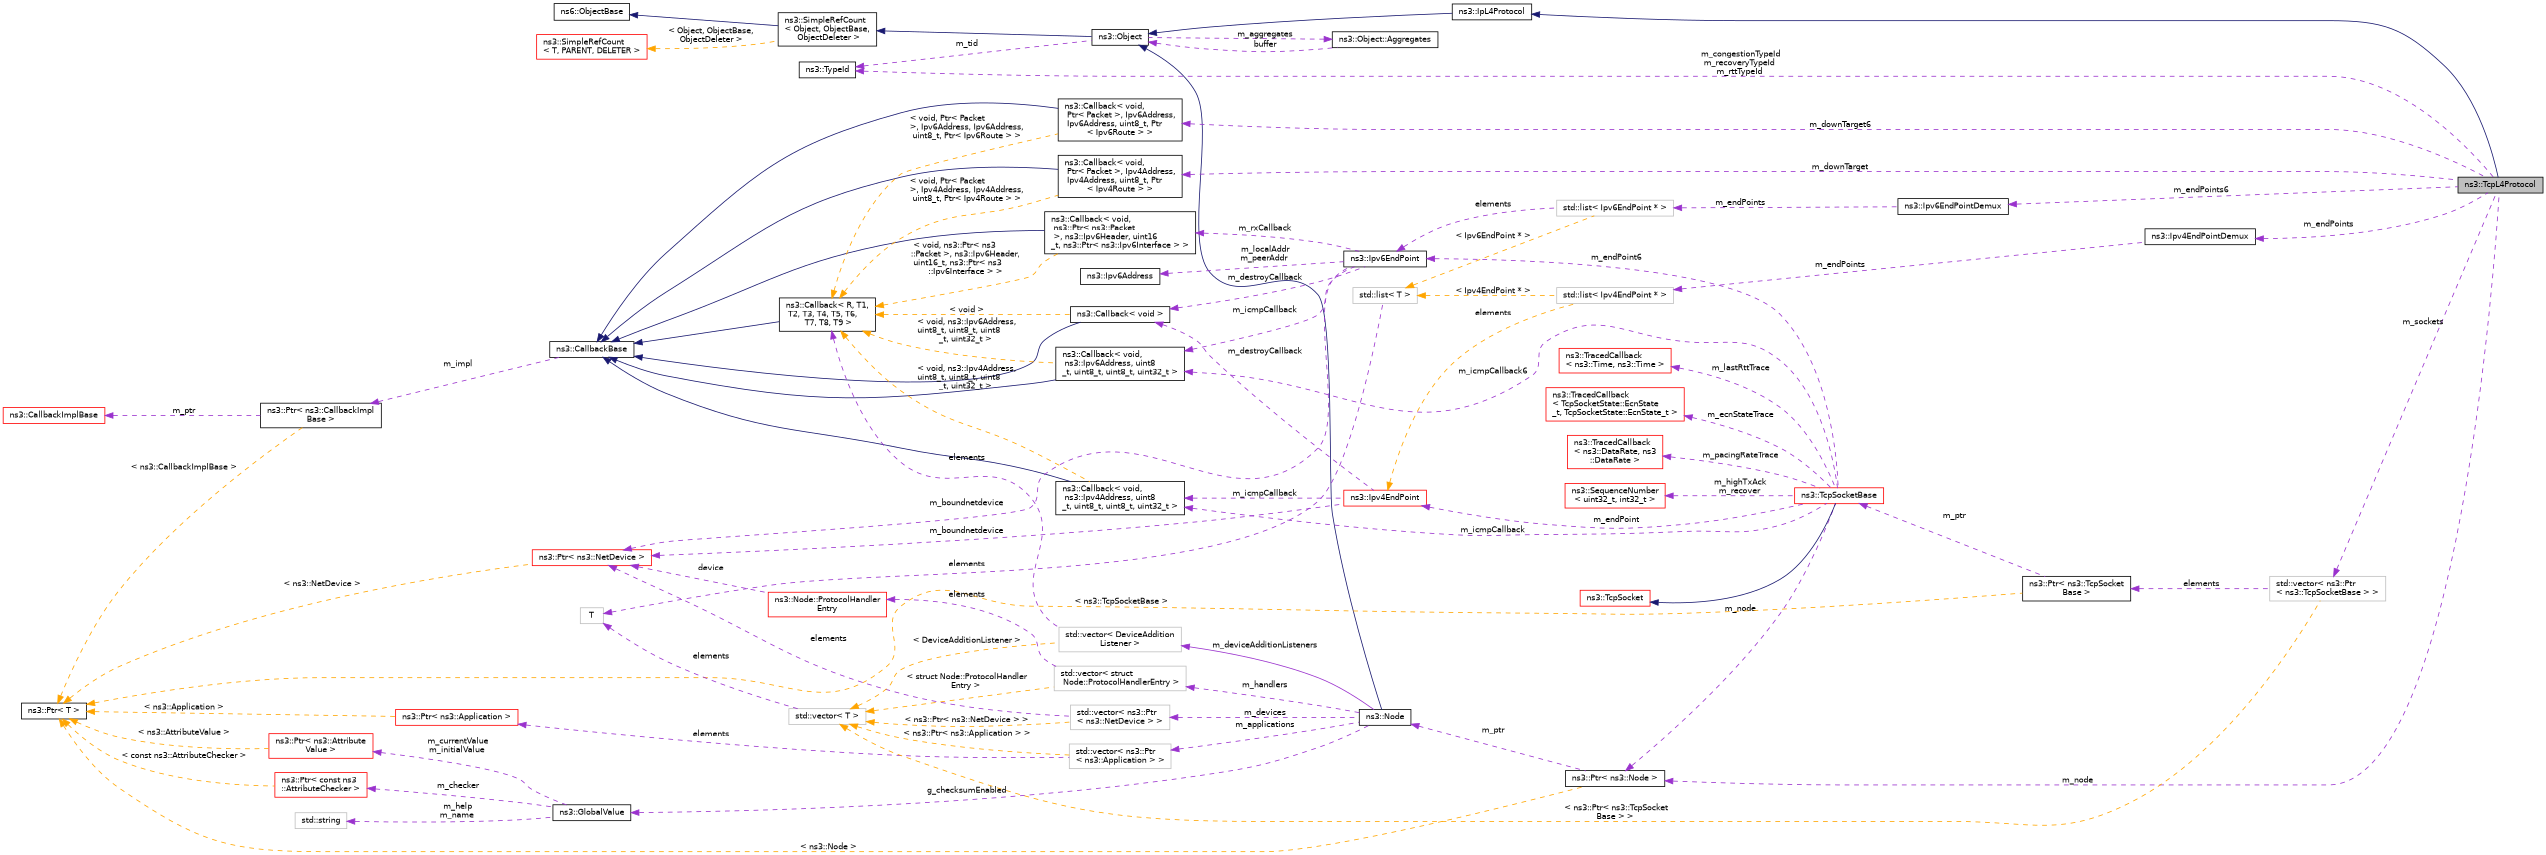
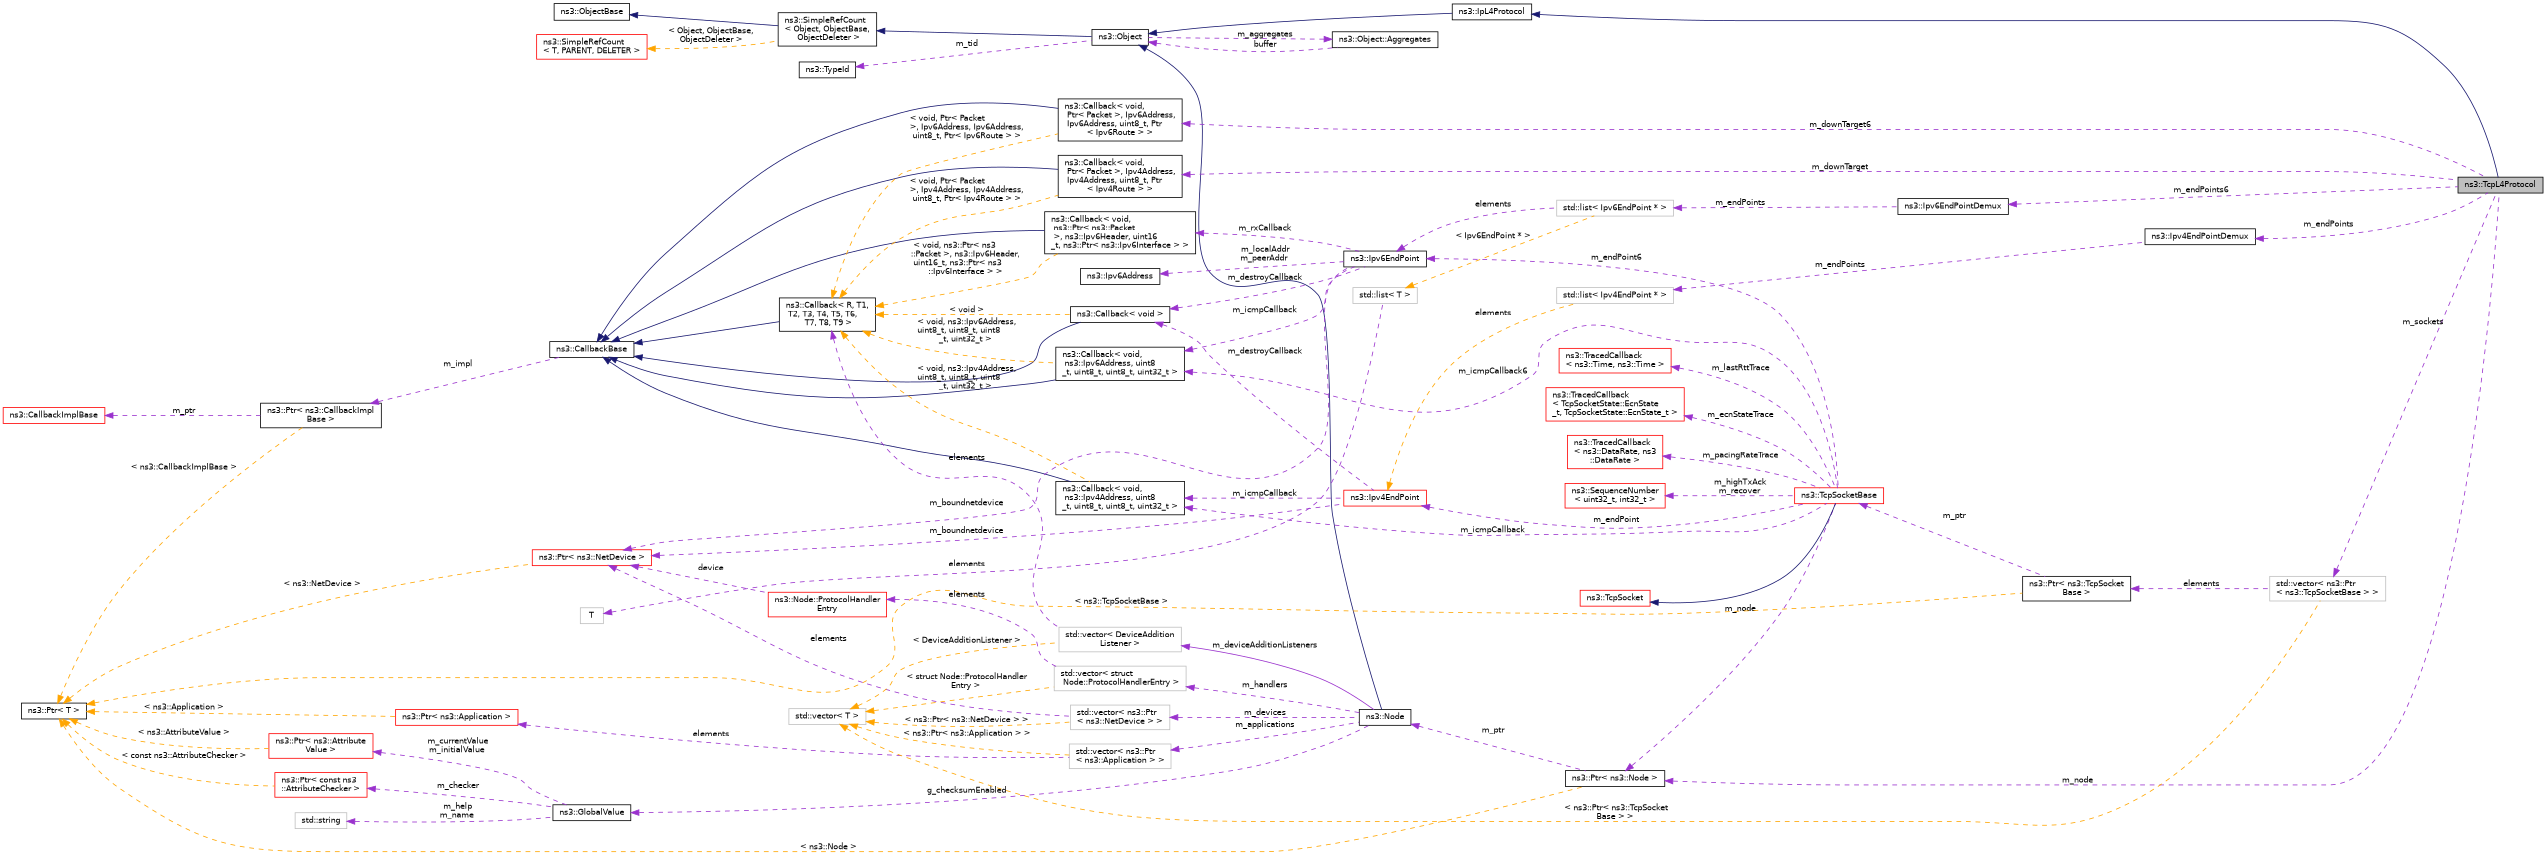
node "ns6::ObjectBase": label "ns6::ObjectBase" -> "ns3::ObjectBase"
edge "ns3::TcpL4Protocol" -> "ns3::TypeId": removed, label "m_congestionTypeId m_recoveryTypeId m_rttTypeId"
edge "std::list< Ipv4EndPoint * >" -> "std::list< T >": removed, label "< Ipv4EndPoint * >"
edge "std::vector< T >" -> "T": removed, label "elements"
